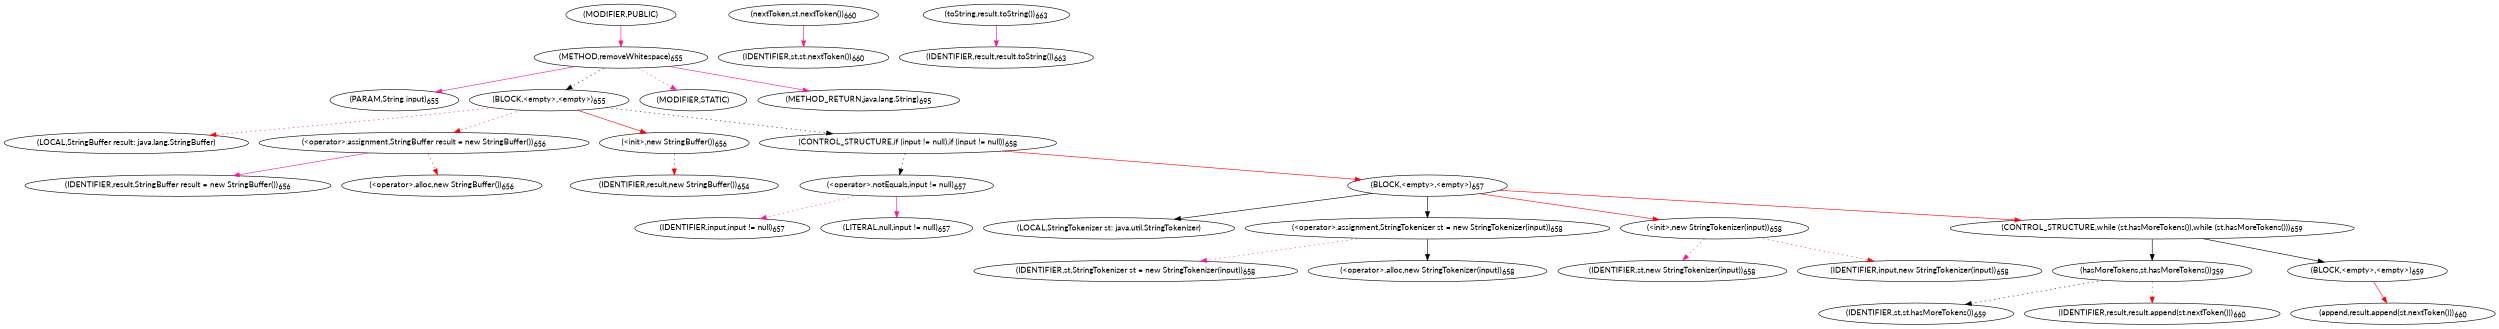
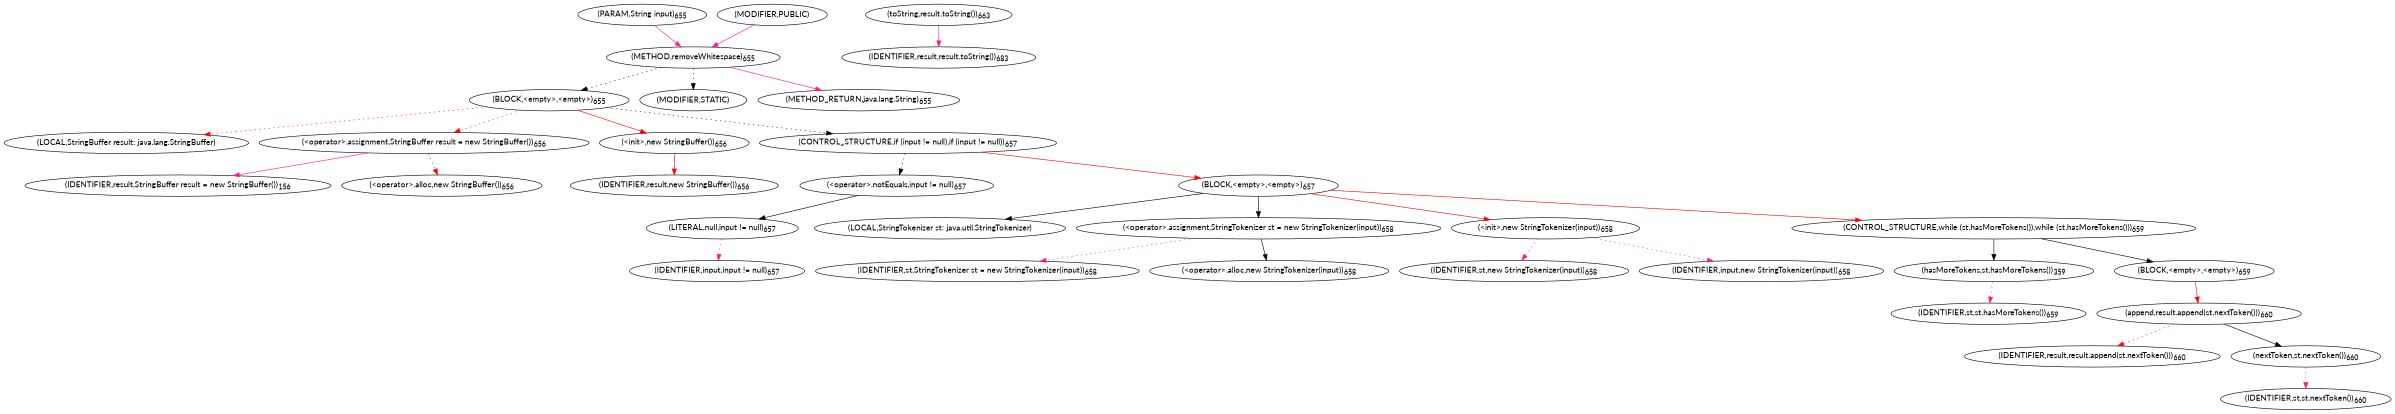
edge "(nextToken,st.nextToken())" -> "(IDENTIFIER,st,st.nextToken())": style solid -> dotted
node "(IDENTIFIER,result,result.toString())": text "663" -> "683"
edge "(METHOD,removeWhitespace)" -> "(MODIFIER,STATIC)": color deeppink -> black
edge "(METHOD,removeWhitespace)" -> "(PARAM,String input)": reversed
node "(METHOD_RETURN,java.lang.String)": text "695" -> "655"
node "(CONTROL_STRUCTURE,if (input != null),if (input != null))": text "658" -> "657"
edge "(<init>,new StringBuffer())" -> "(IDENTIFIER,result,new StringBuffer())": style dotted -> solid
node "(IDENTIFIER,result,StringBuffer result = new StringBuffer())": text "656" -> "156"
node "(IDENTIFIER,result,new StringBuffer())": text "654" -> "656"
edge "(<operator>.notEquals,input != null)" -> "(LITERAL,null,input != null)": color deeppink -> black
edge "(<operator>.notEquals,input != null)" -> "(IDENTIFIER,input,input != null)": now "(LITERAL,null,input != null)" -> "(IDENTIFIER,input,input != null)"
edge "(<init>,new StringTokenizer(input))" -> "(IDENTIFIER,input,new StringTokenizer(input))": color red -> deeppink
edge "(hasMoreTokens,st.hasMoreTokens())" -> "(IDENTIFIER,result,result.append(st.nextToken()))": now "(append,result.append(st.nextToken()))" -> "(IDENTIFIER,result,result.append(st.nextToken()))"
edge "(hasMoreTokens,st.hasMoreTokens())" -> "(IDENTIFIER,st,st.hasMoreTokens())": color black -> deeppink
edge "(append,result.append(st.nextToken()))" -> "(nextToken,st.nextToken())": added
